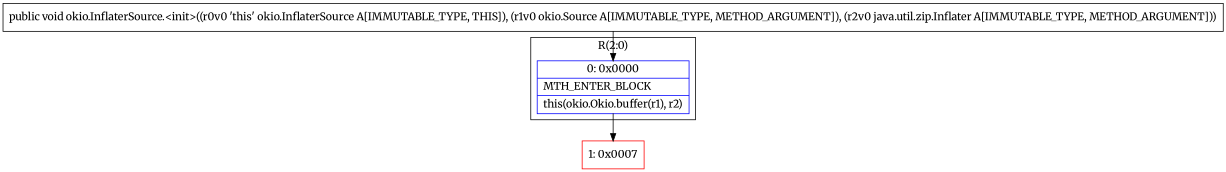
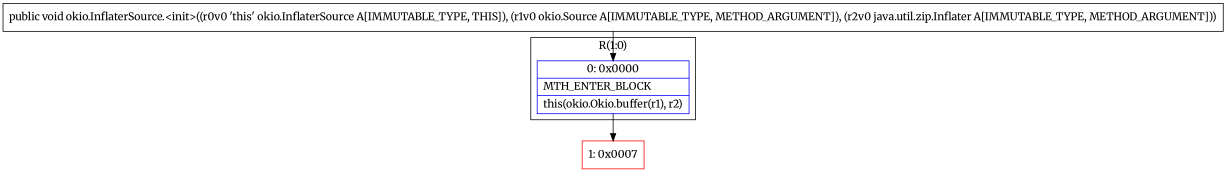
cluster "R(2:0)": label "R(2:0)" -> "R(1:0)"
